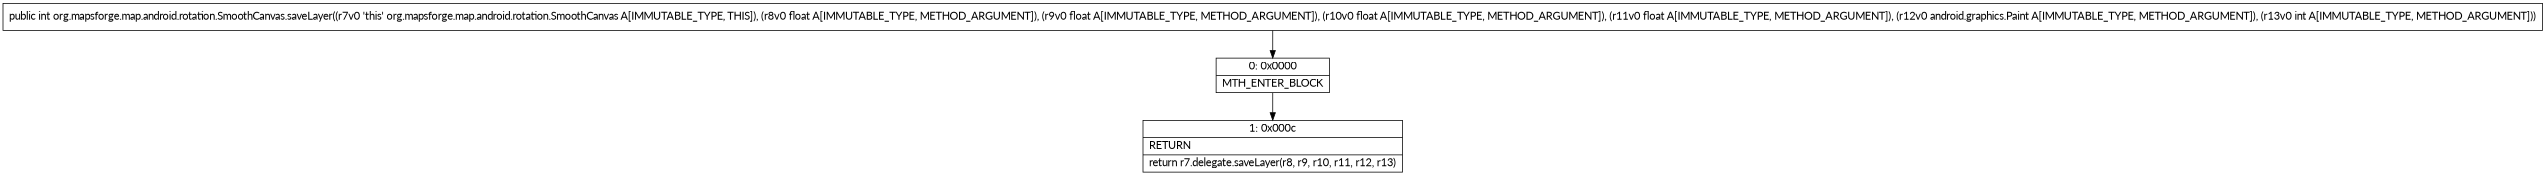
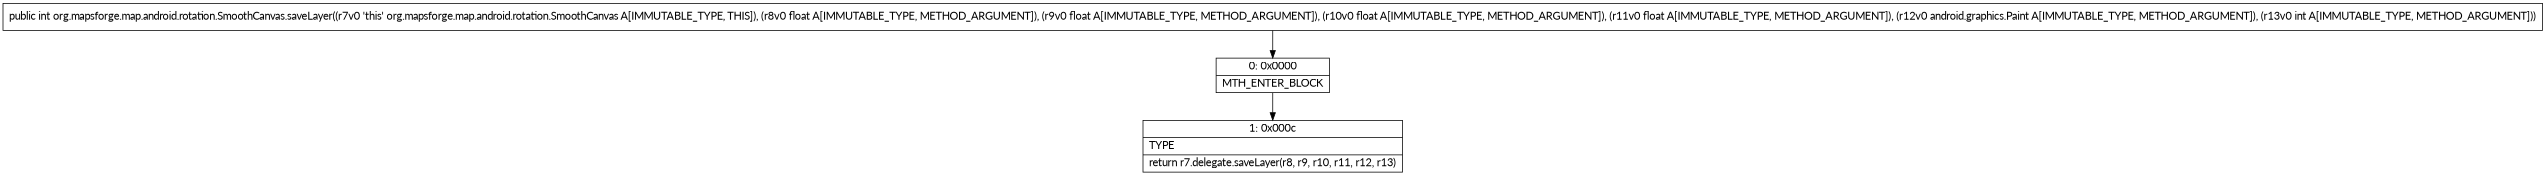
node "1: 0x000c": text "RETURN" -> "TYPE"
